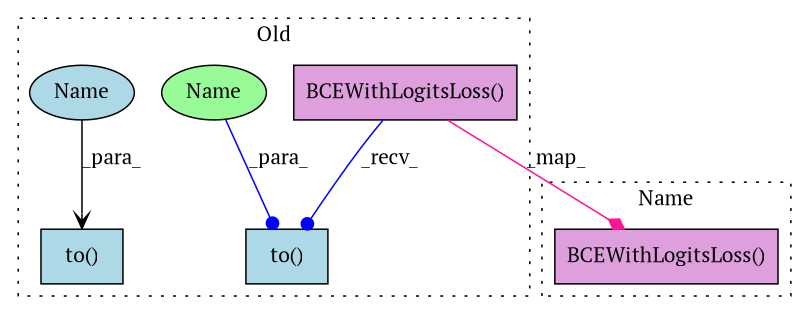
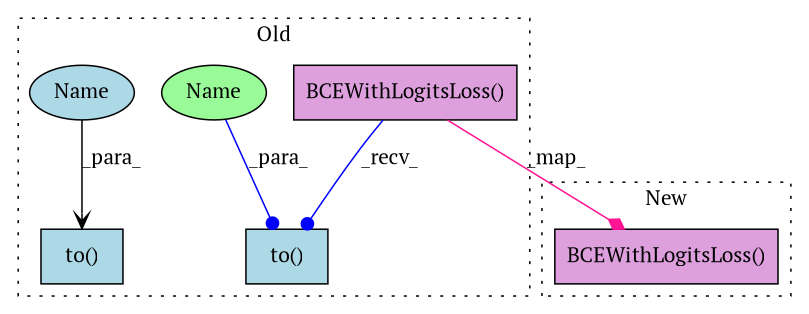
cluster "Name": label "Name" -> "New"
